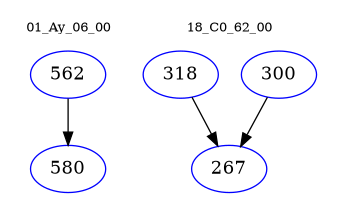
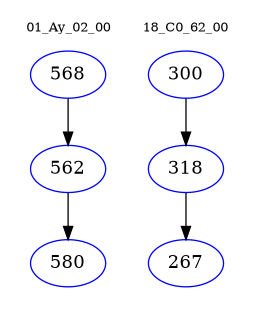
cluster "01_Ay_06_00": label "01_Ay_06_00" -> "01_Ay_02_00"
node "568": added
edge "300" -> "267": now "300" -> "318"
